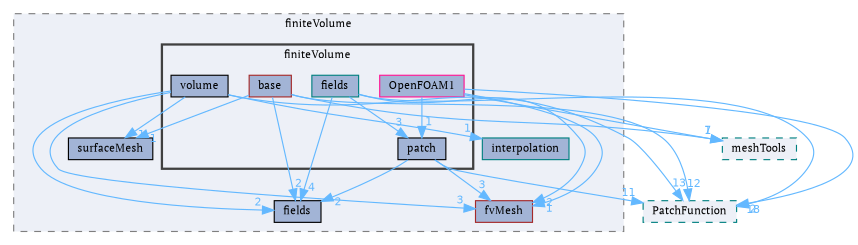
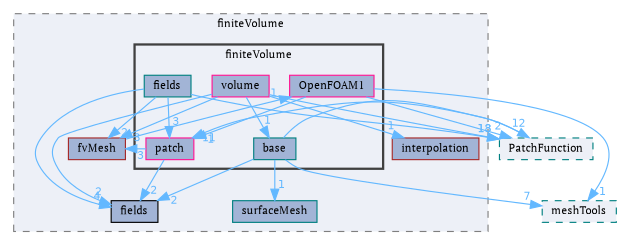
node "volume": color black -> deeppink
node "base": color brown -> teal
edge "volume" -> "surfaceMesh": now "volume" -> "base"
edge "OpenFOAM1" -> "fvMesh": reversed
node "surfaceMesh": color black -> teal
node "patch": color black -> deeppink
node "interpolation": color teal -> brown
edge "patch" -> "PatchFunction": reversed
